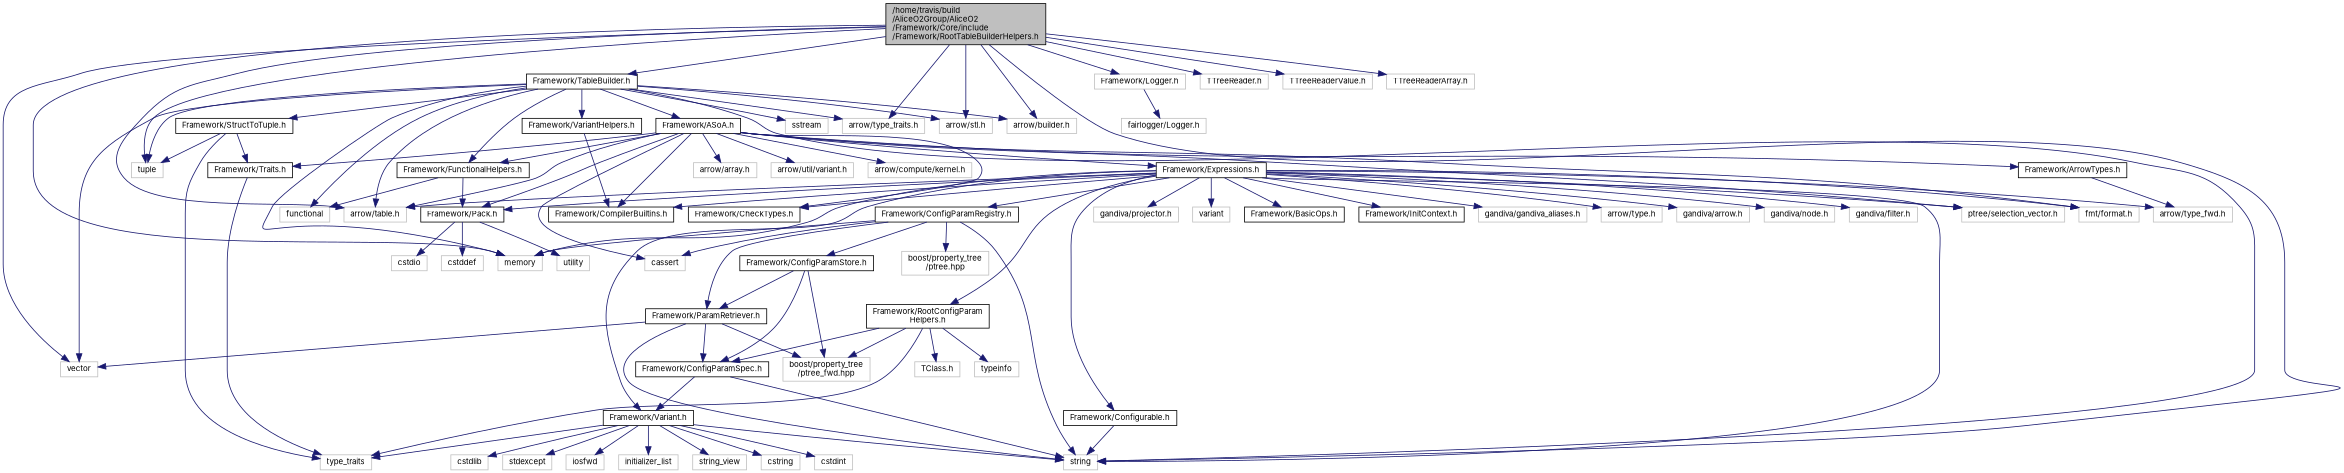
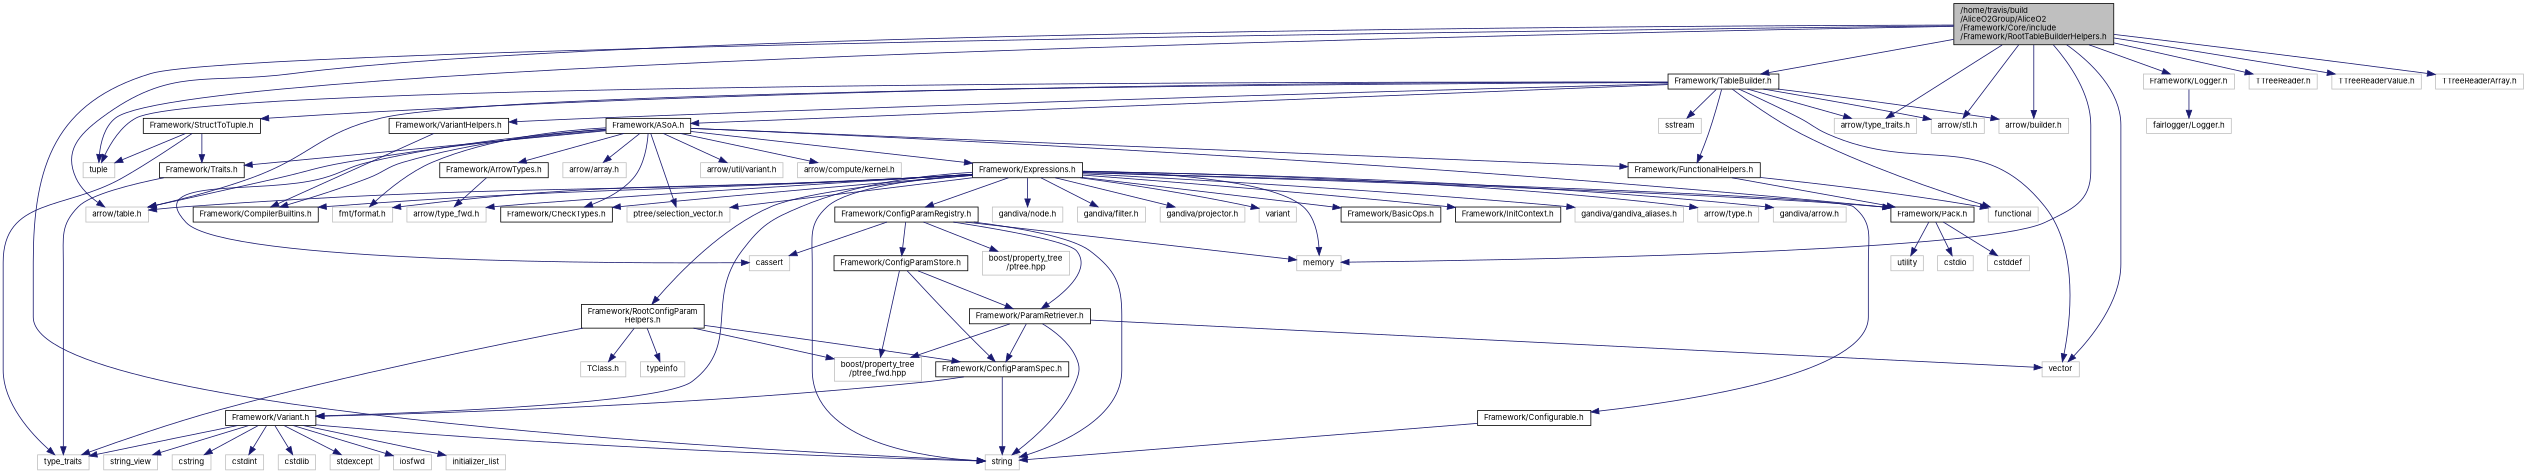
edge "Framework/TableBuilder.h" -> "string": removed
edge "Framework/TableBuilder.h" -> "memory": removed
